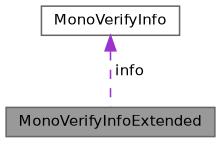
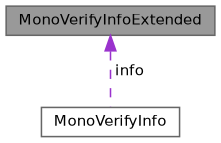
edge "MonoVerifyInfoExtended" -> "MonoVerifyInfo": reversed
